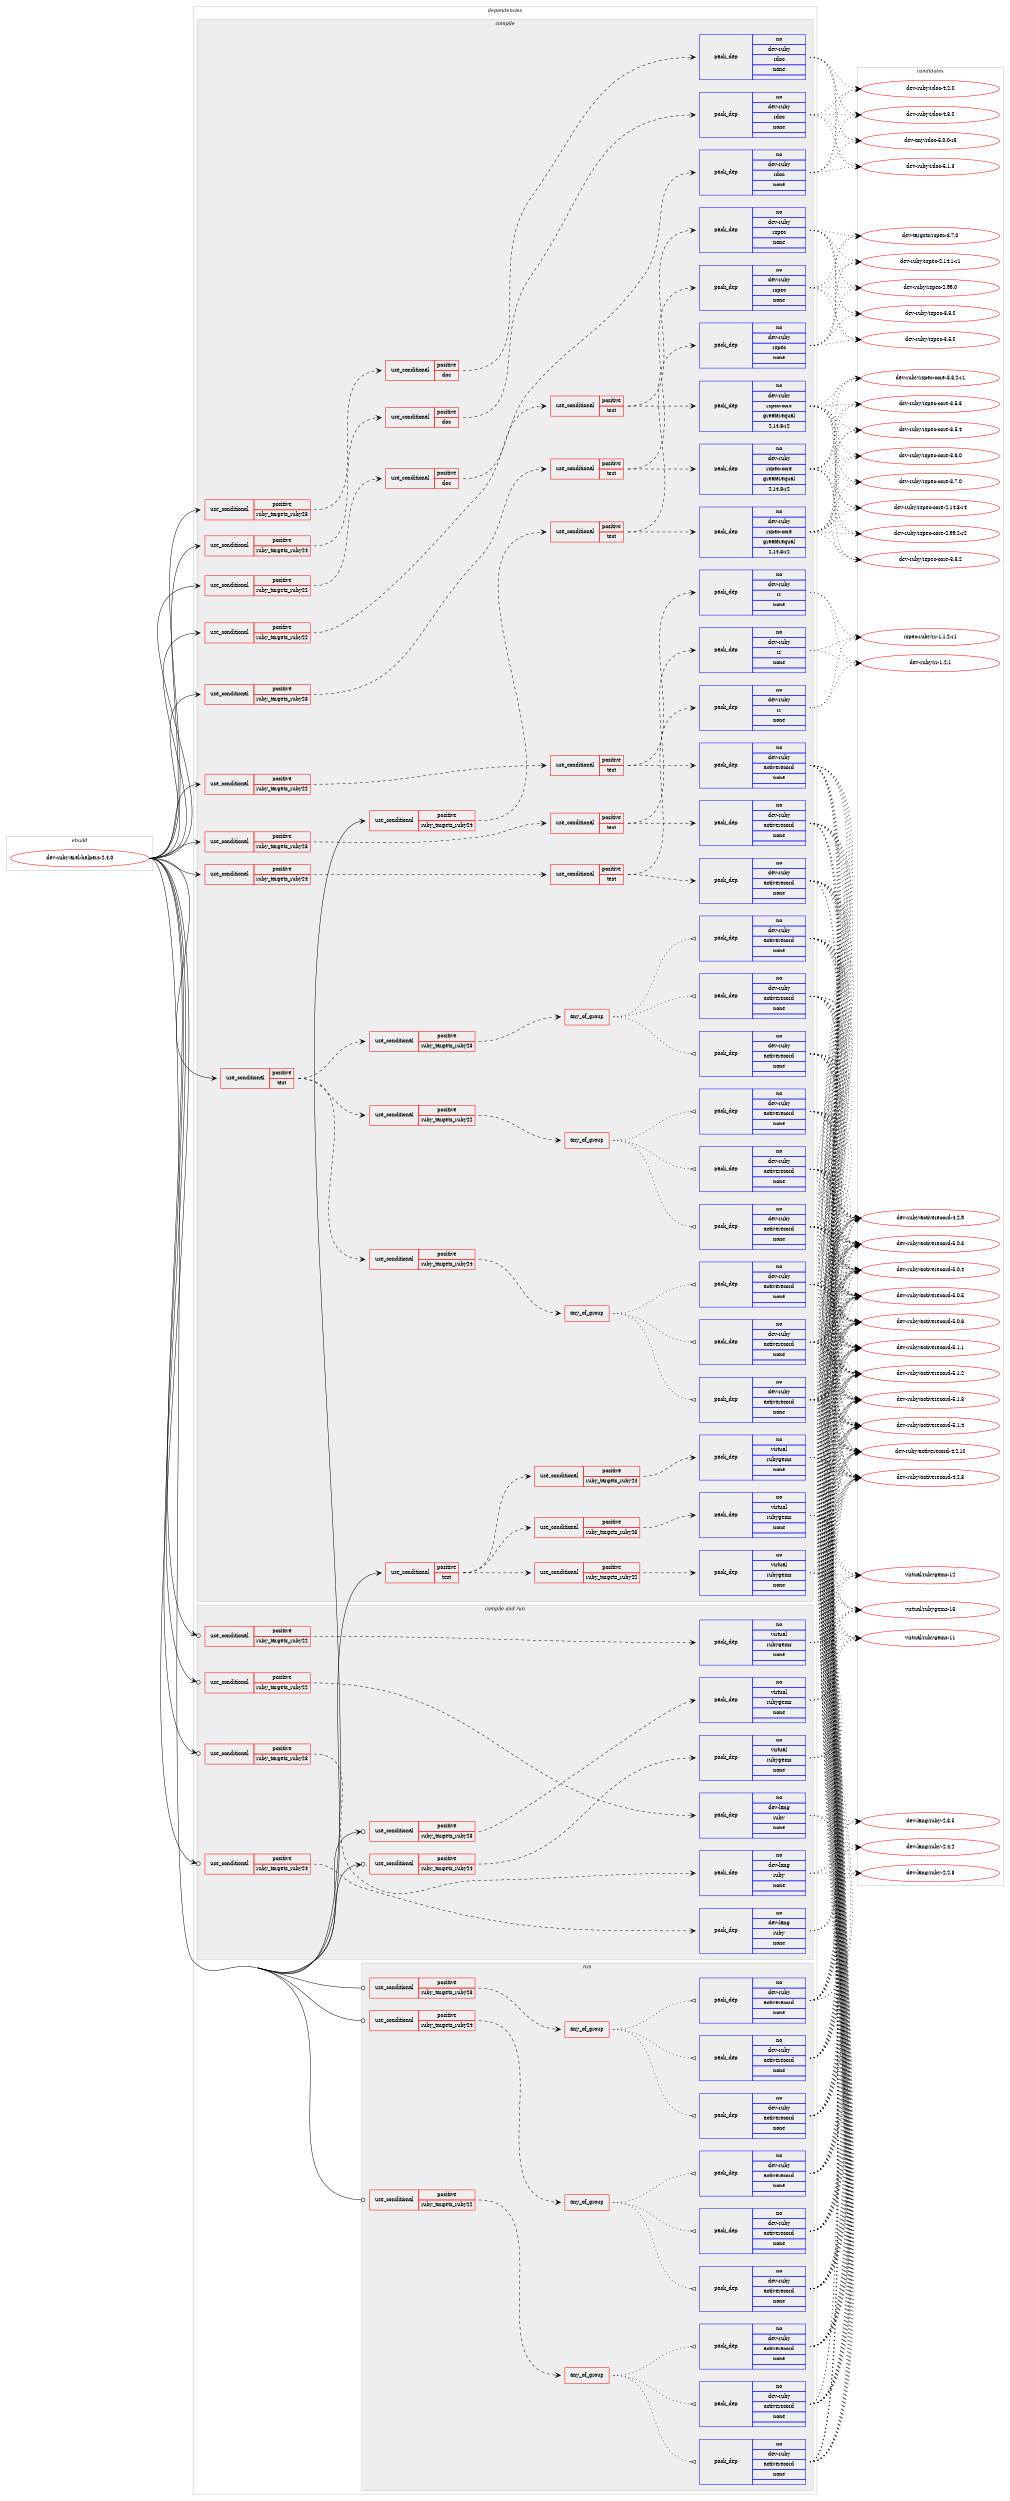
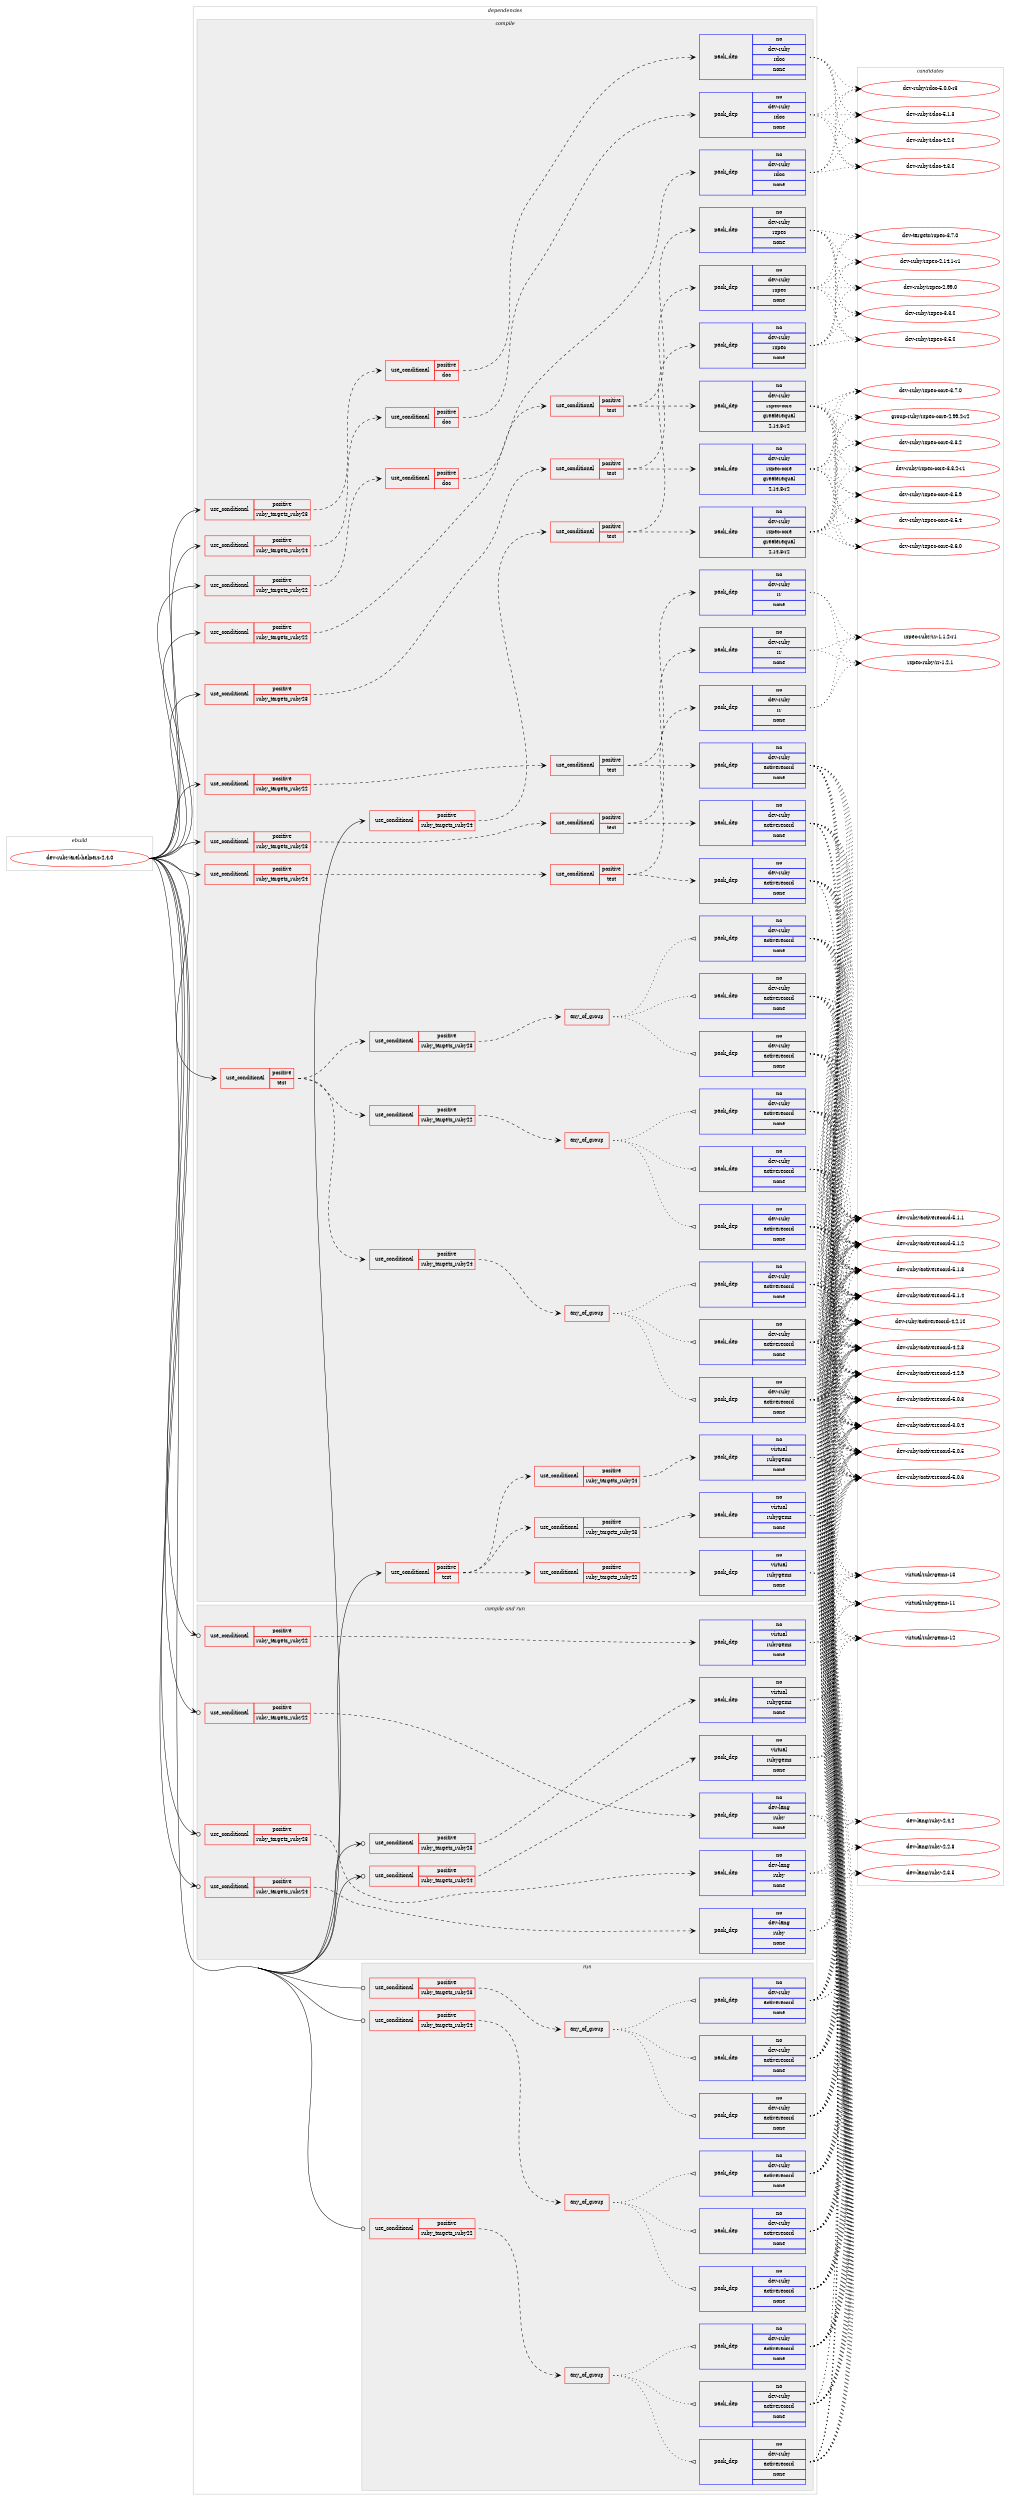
node "dev-any/rdoc-5.0.0-r3": label "dev-any/rdoc-5.0.0-r3" -> "dev-ruby/rdoc-5.0.0-r3"
node "dev-ruby/rspec-core-3.5.3": label "dev-ruby/rspec-core-3.5.3" -> "dev-ruby/rspec-core-3.5.9"
node "dev-ruby/rspec-core-2.14.8-r4": removed
node "dev-ruby/rspec-core-2.99.2-r2": label "dev-ruby/rspec-core-2.99.2-r2" -> "group-ruby/rspec-core-2.99.2-r2"
node "dev-ruby/rr-1.2.1": label "dev-ruby/rr-1.2.1" -> "rspec-ruby/rr-1.2.1"
node "dev-ruby/activerecord-5.0.4": label "dev-ruby/activerecord-5.0.4" -> "dev-ruby/activerecord-3.0.4"
